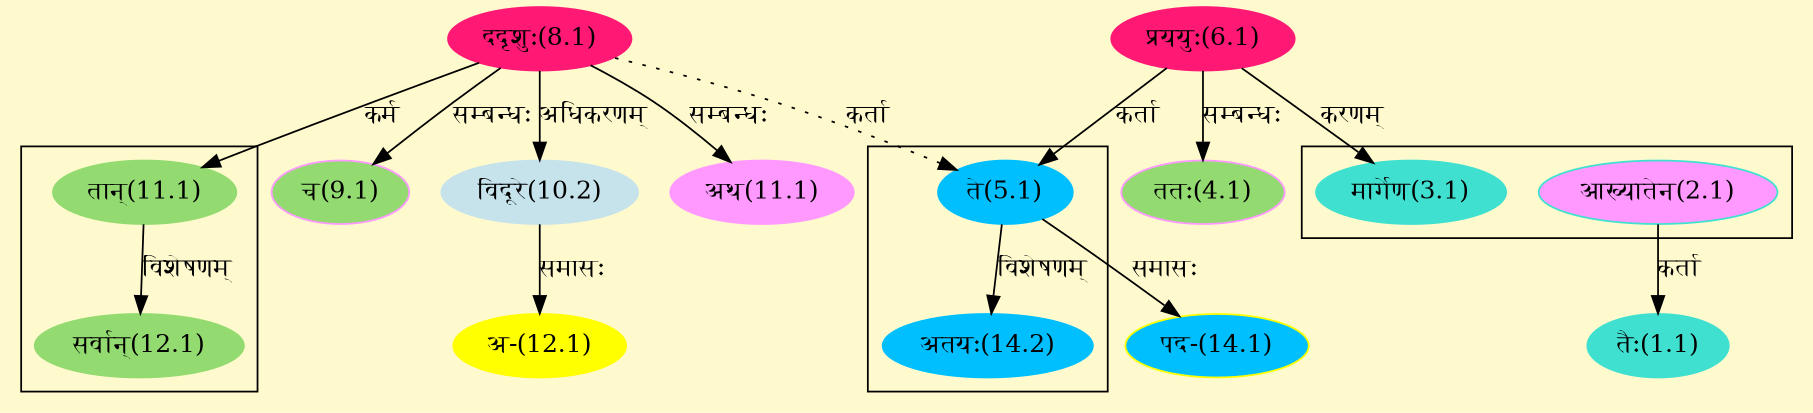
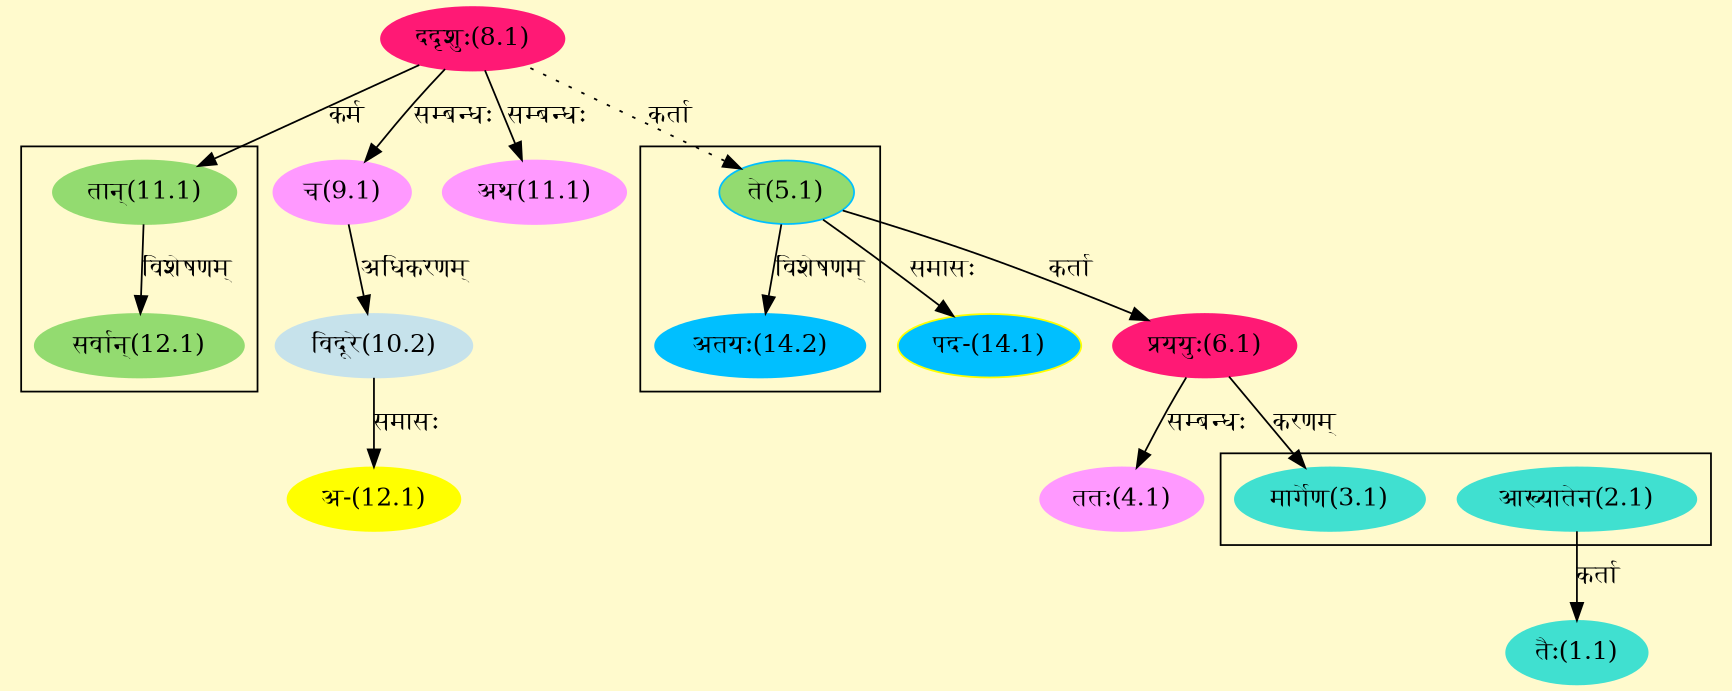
edge "ददृशुः(8.1)" -> "विदूरे(10.2)": now "च(9.1)" -> "विदूरे(10.2)"
edge "प्रययुः(6.1)" -> "ते(5.1)": reversed
node "च(9.1)": fillcolor #93db70 -> #ff99ff
node "ते(5.1)": fillcolor #00bfff -> #93db70
node "ततः(4.1)": fillcolor #93db70 -> #ff99ff
node "आख्यातेन(2.1)": fillcolor #ff99ff -> #40e0d0
